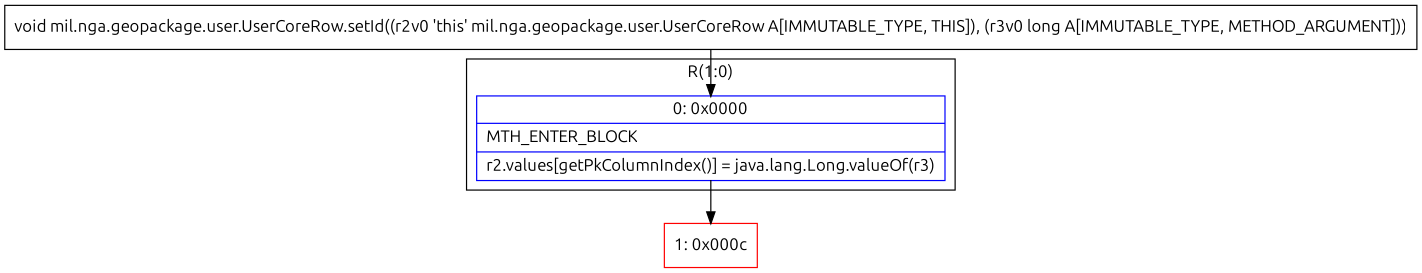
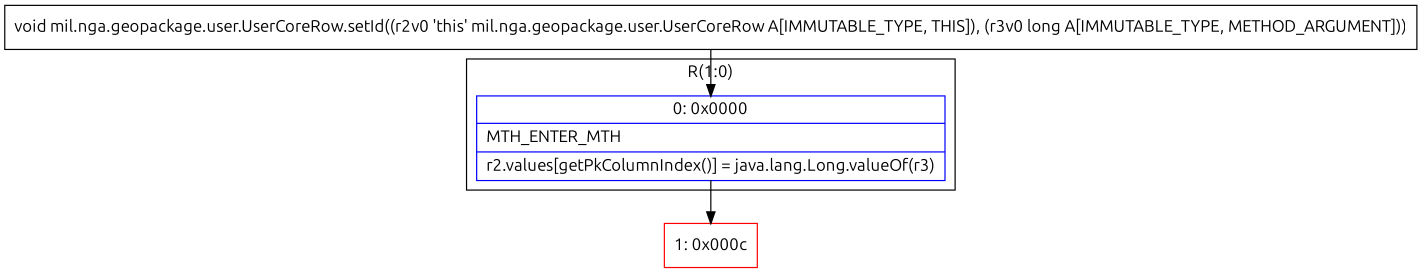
node "0: 0x0000": text "MTH_ENTER_BLOCK" -> "MTH_ENTER_MTH"
